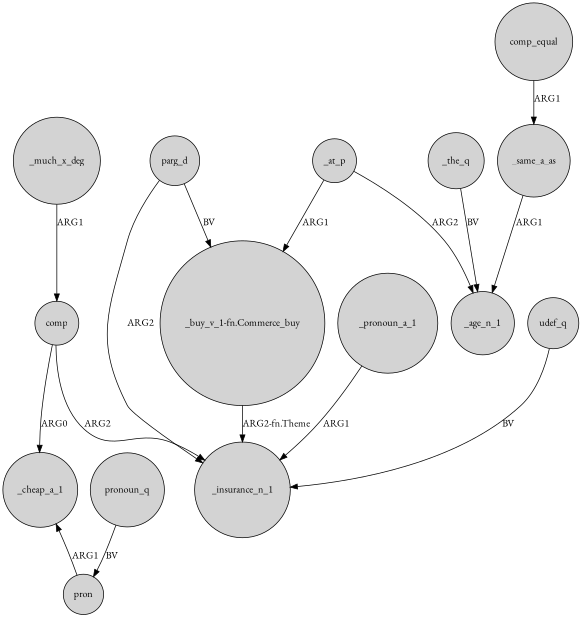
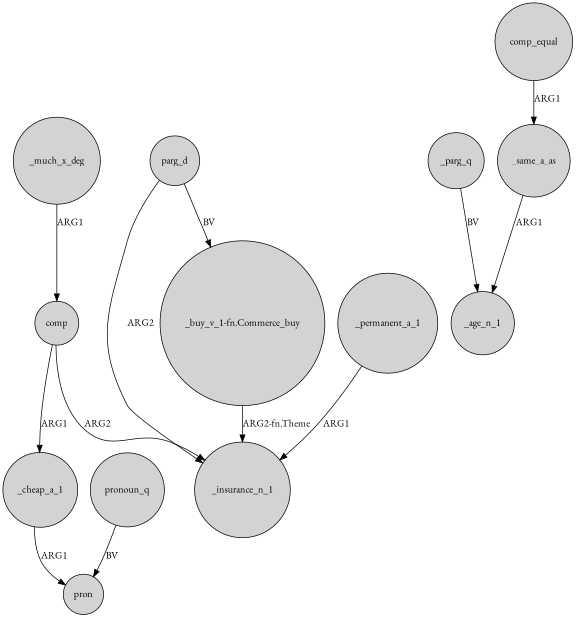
node "_at_p": removed
node "_the_q": label "_the_q" -> "_parg_q"
node "_pronoun_a_1": label "_pronoun_a_1" -> "_permanent_a_1"
node "udef_q": removed
edge "comp" -> "_cheap_a_1": label "ARG0" -> "ARG1"
edge "pron" -> "_cheap_a_1": reversed
